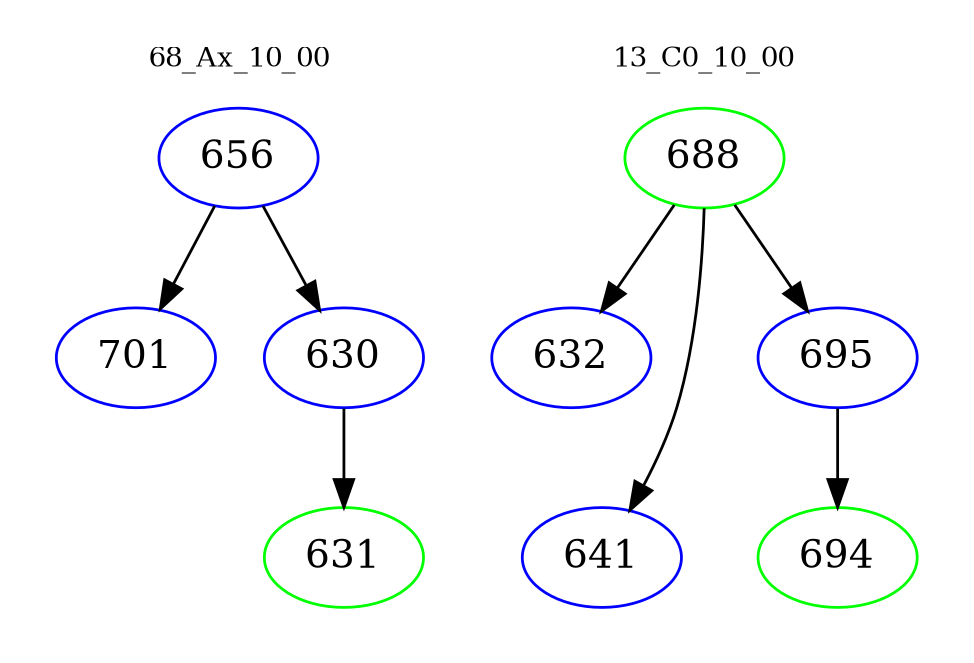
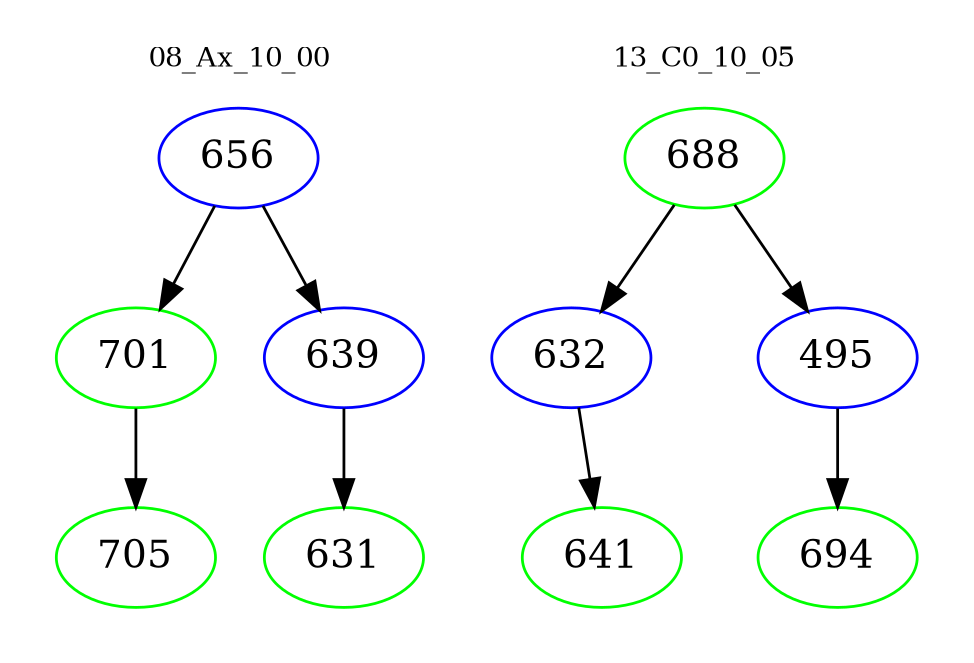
cluster "68_Ax_10_00": label "68_Ax_10_00" -> "08_Ax_10_00"
cluster "13_C0_10_00": label "13_C0_10_00" -> "13_C0_10_05"
edge "688" -> "641": now "632" -> "641"
node "701": color blue -> green
node "630": label "630" -> "639"
node "695": label "695" -> "495"
node "705": added
node "641": color blue -> green
